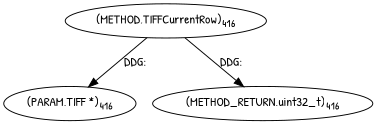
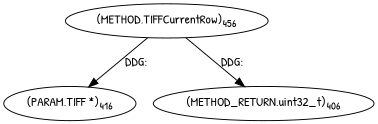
node "(METHOD,TIFFCurrentRow)": text "416" -> "456"
node "(METHOD_RETURN,uint32_t)": text "416" -> "406"
